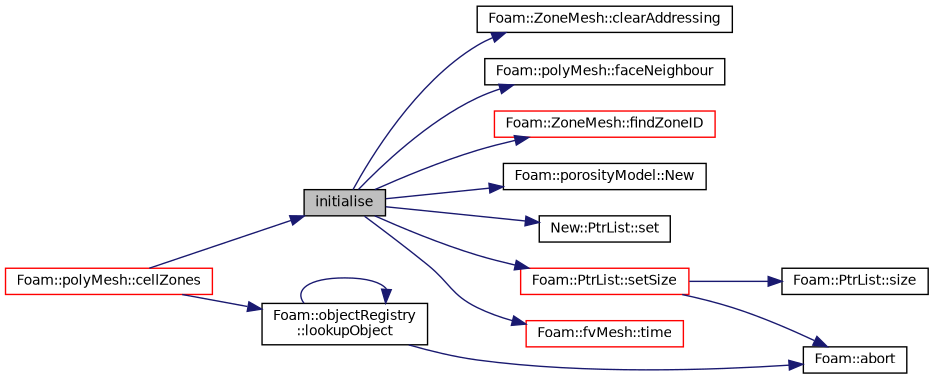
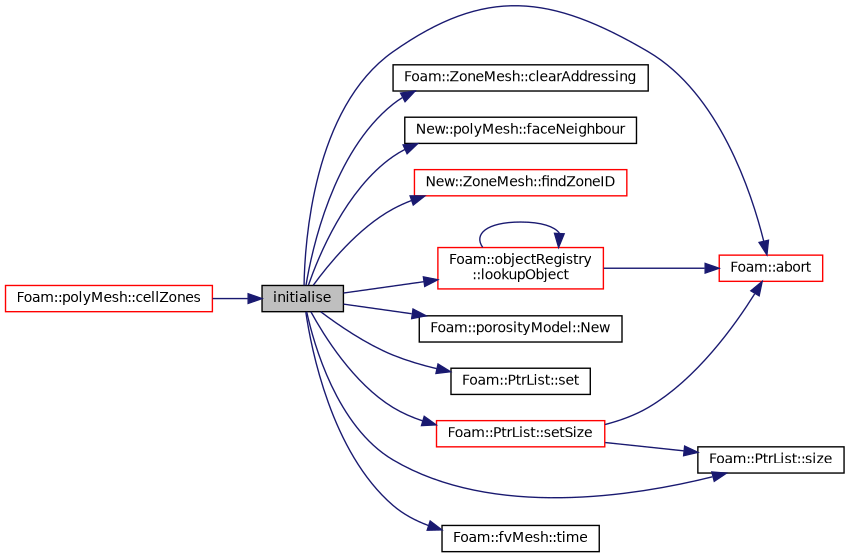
edge "initialise" -> "Foam::abort": added
node "Foam::polyMesh::faceNeighbour": label "Foam::polyMesh::faceNeighbour" -> "New::polyMesh::faceNeighbour"
node "Foam::ZoneMesh::findZoneID": label "Foam::ZoneMesh::findZoneID" -> "New::ZoneMesh::findZoneID"
node "New::PtrList::set": label "New::PtrList::set" -> "Foam::PtrList::set"
edge "Foam::polyMesh::cellZones" -> "Foam::objectRegistry ::lookupObject": now "initialise" -> "Foam::objectRegistry ::lookupObject"
node "Foam::objectRegistry ::lookupObject": color black -> red
node "Foam::fvMesh::time": color red -> black
node "Foam::abort": color black -> red
edge "initialise" -> "Foam::PtrList::size": added
